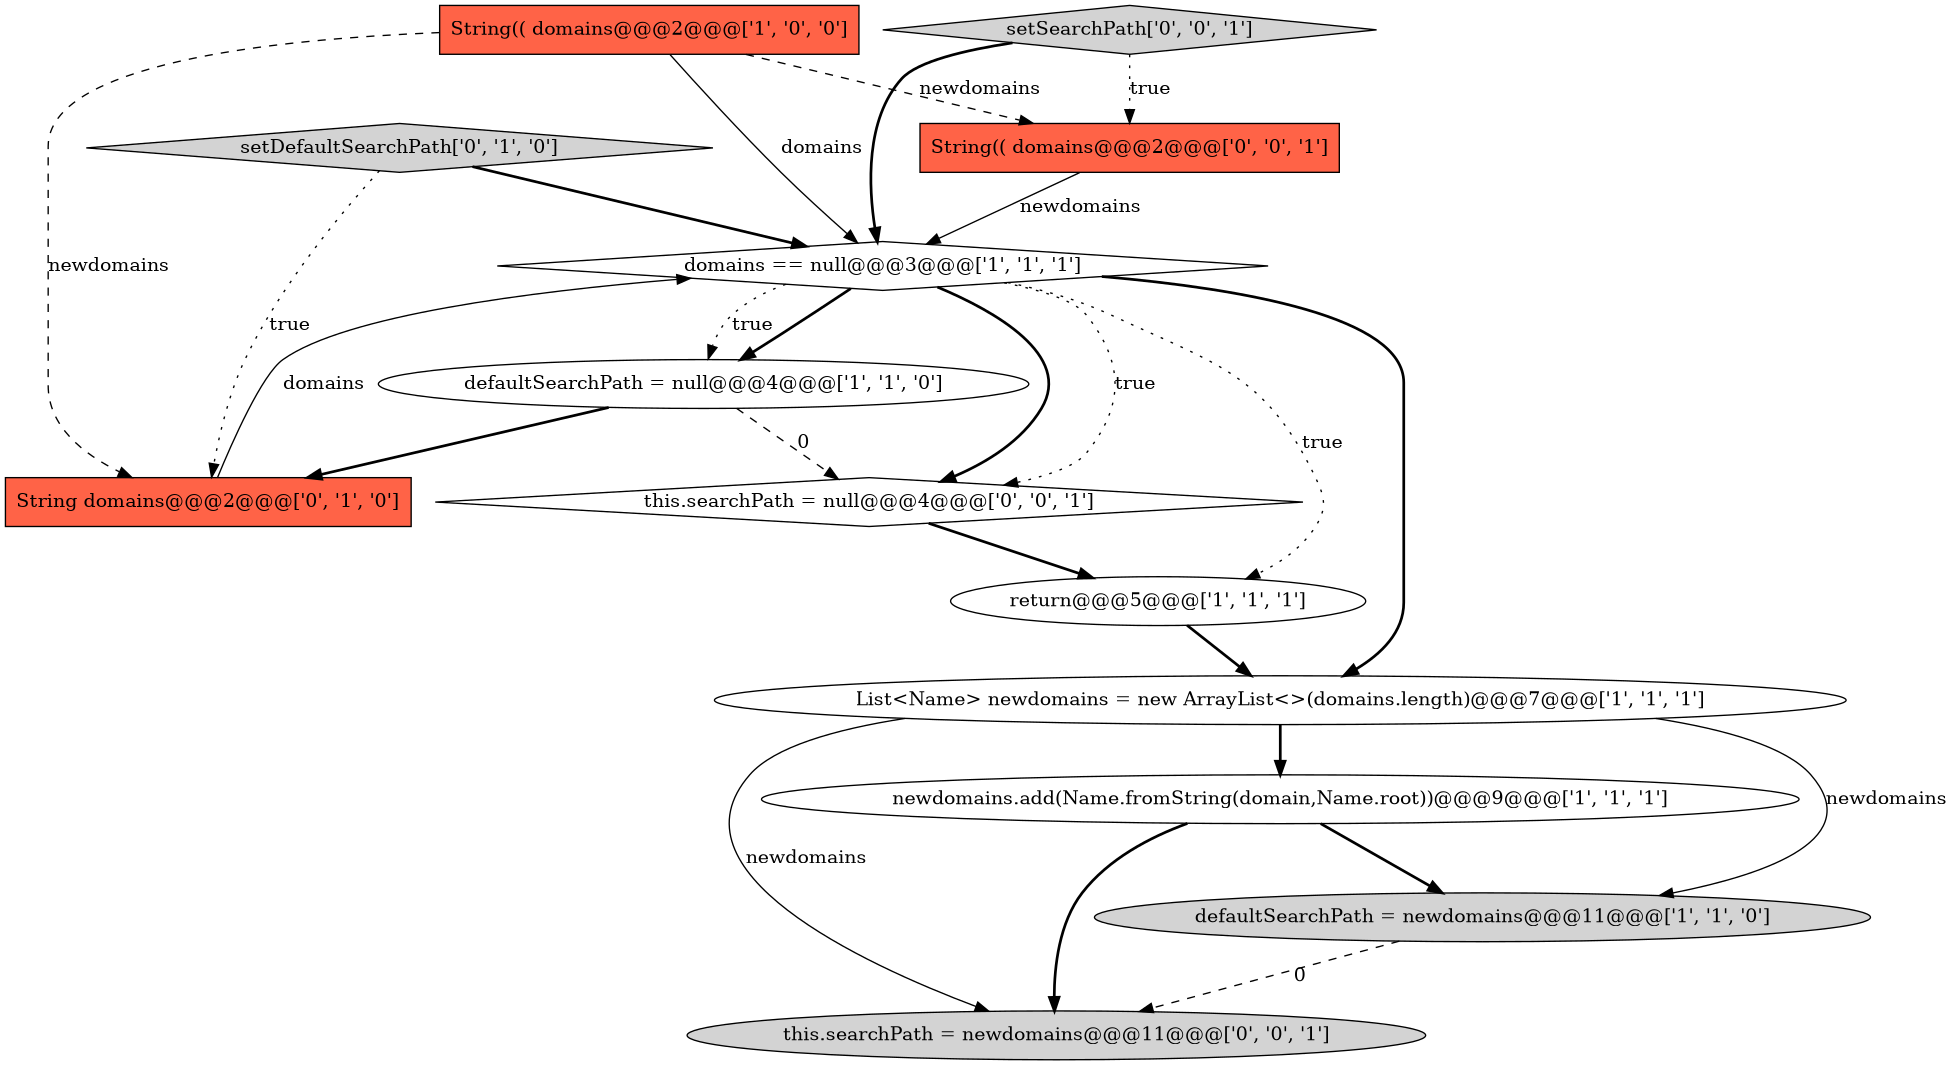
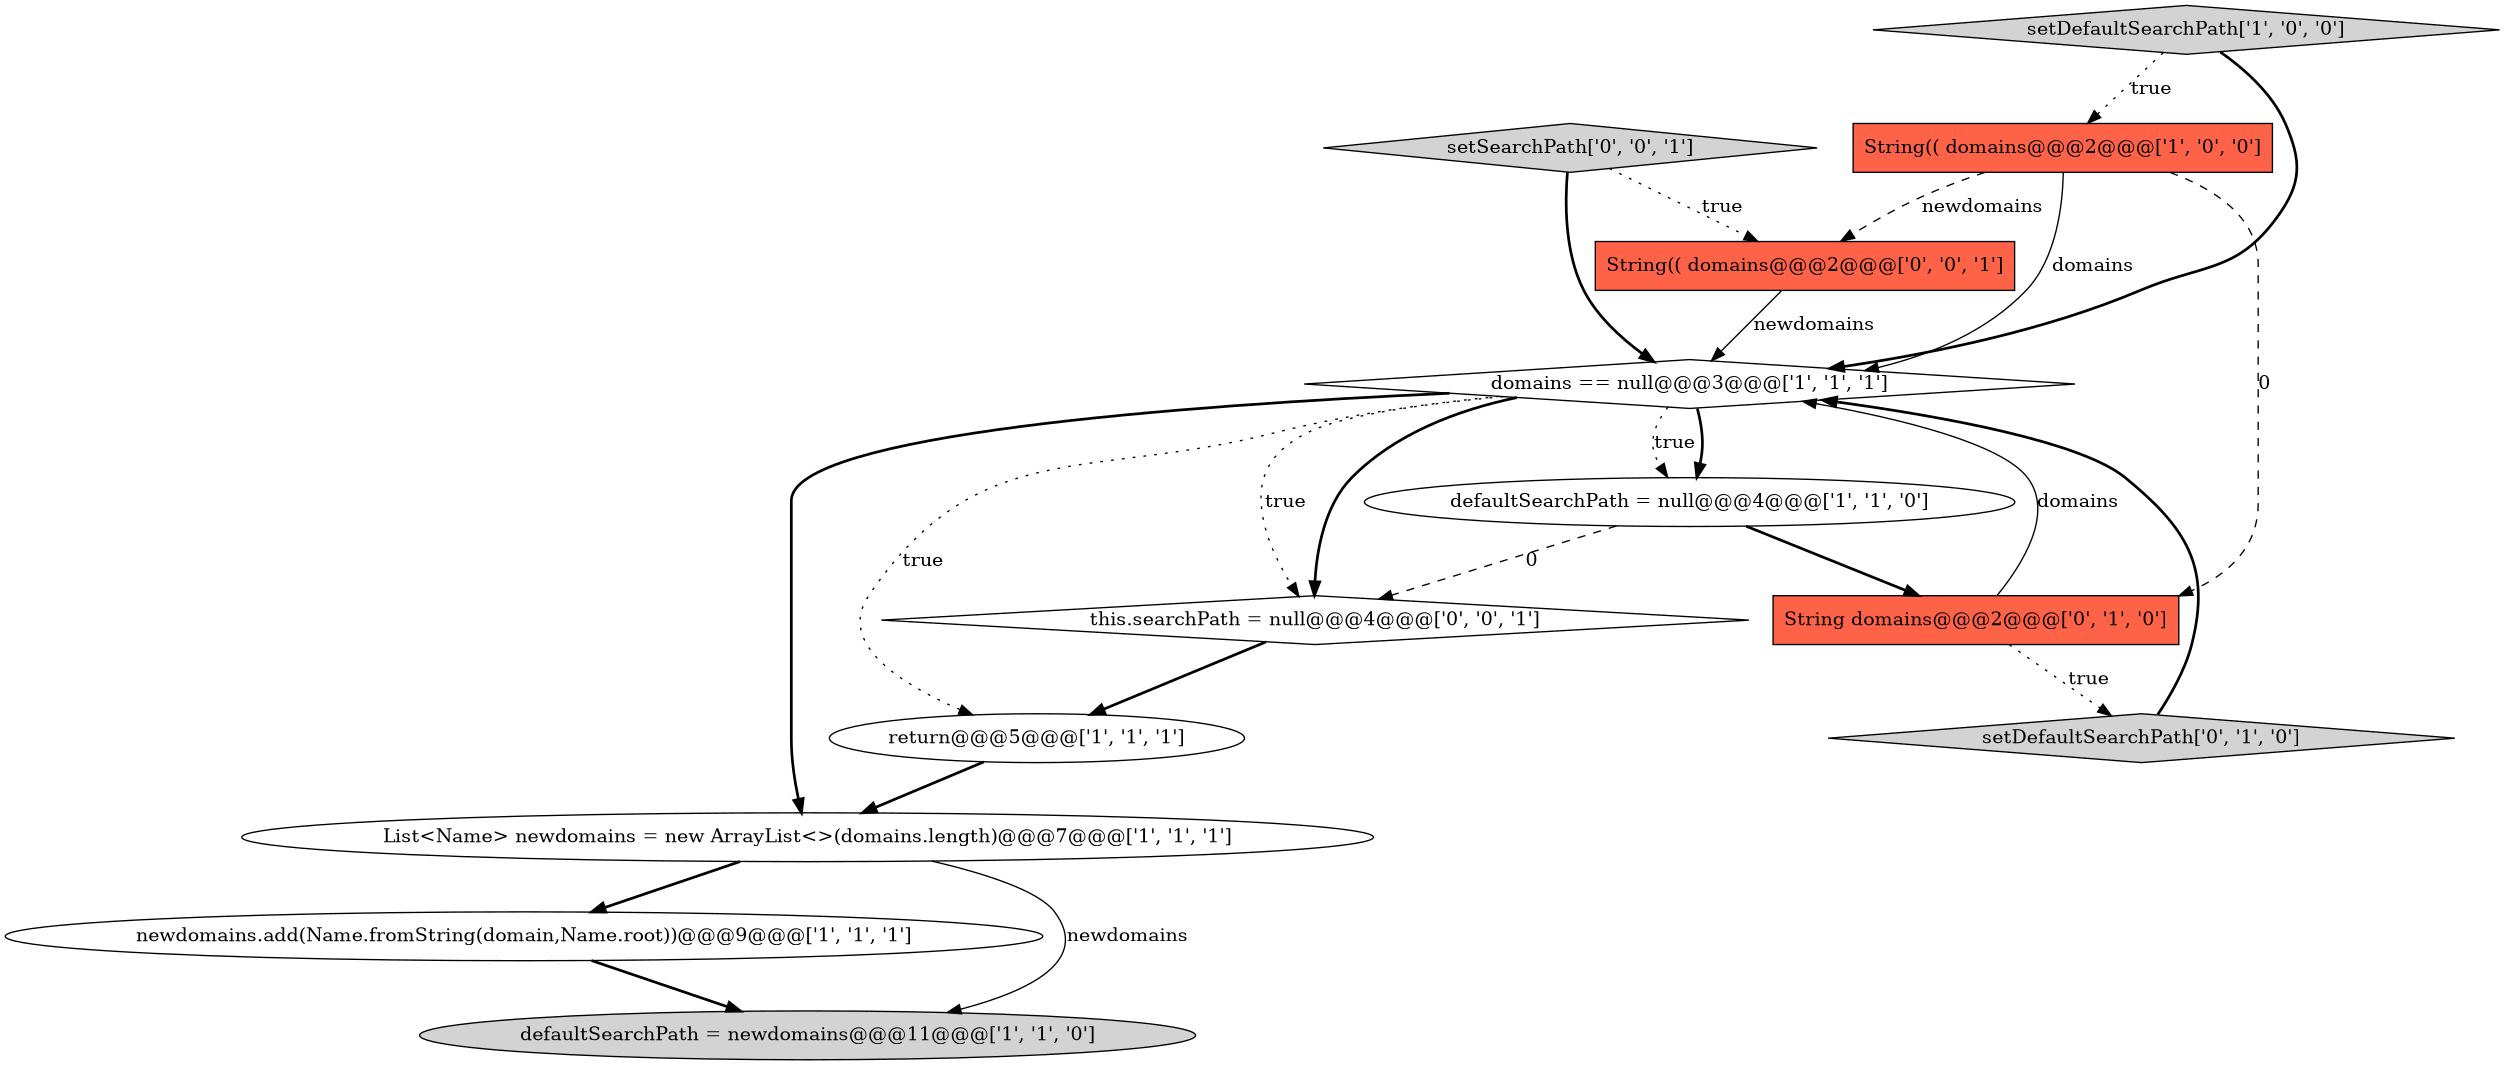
node "setDefaultSearchPath['1', '0', '0']": added
edge "String(( domains@@@2@@@['1', '0', '0']" -> "String domains@@@2@@@['0', '1', '0']": label "newdomains" -> "0"
edge "setDefaultSearchPath['0', '1', '0']" -> "String domains@@@2@@@['0', '1', '0']": reversed
node "this.searchPath = newdomains@@@11@@@['0', '0', '1']": removed
